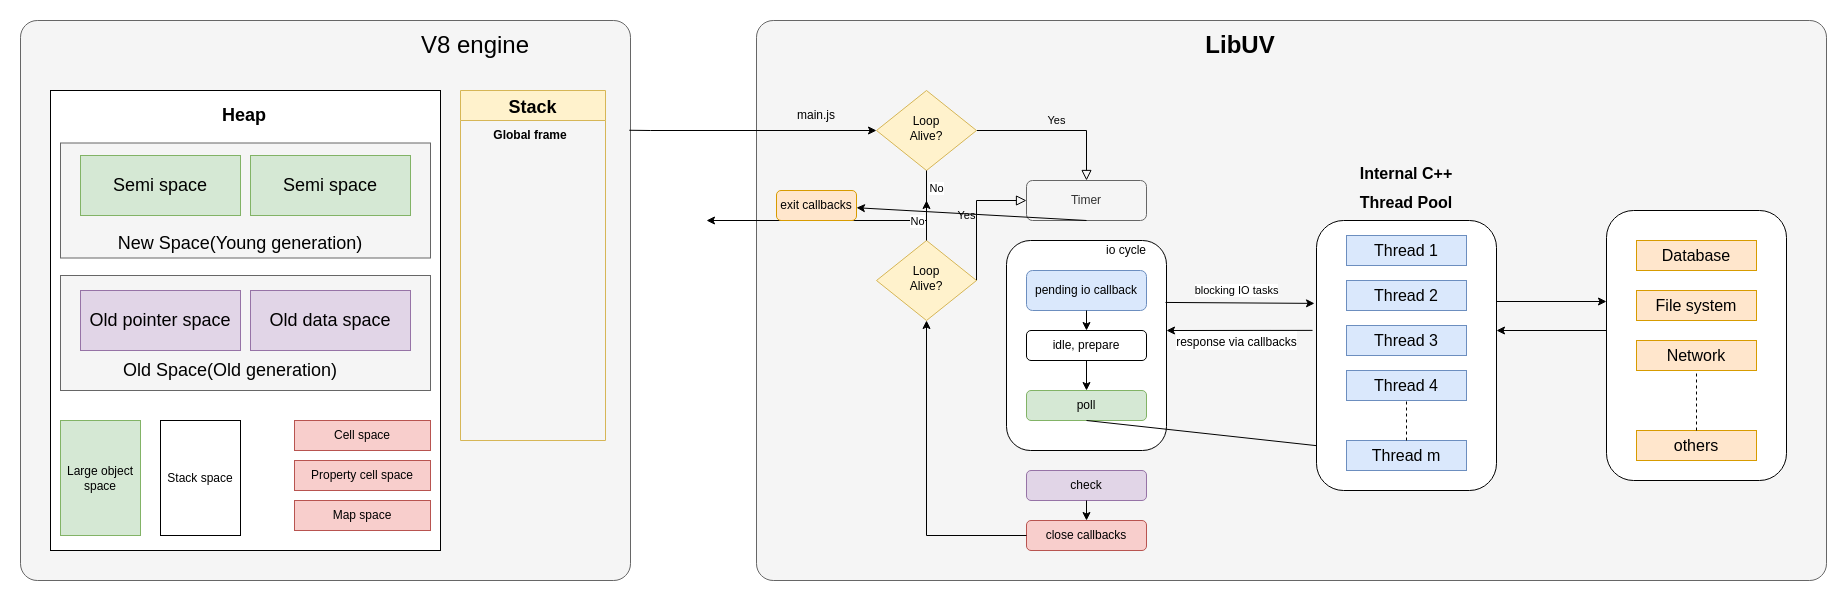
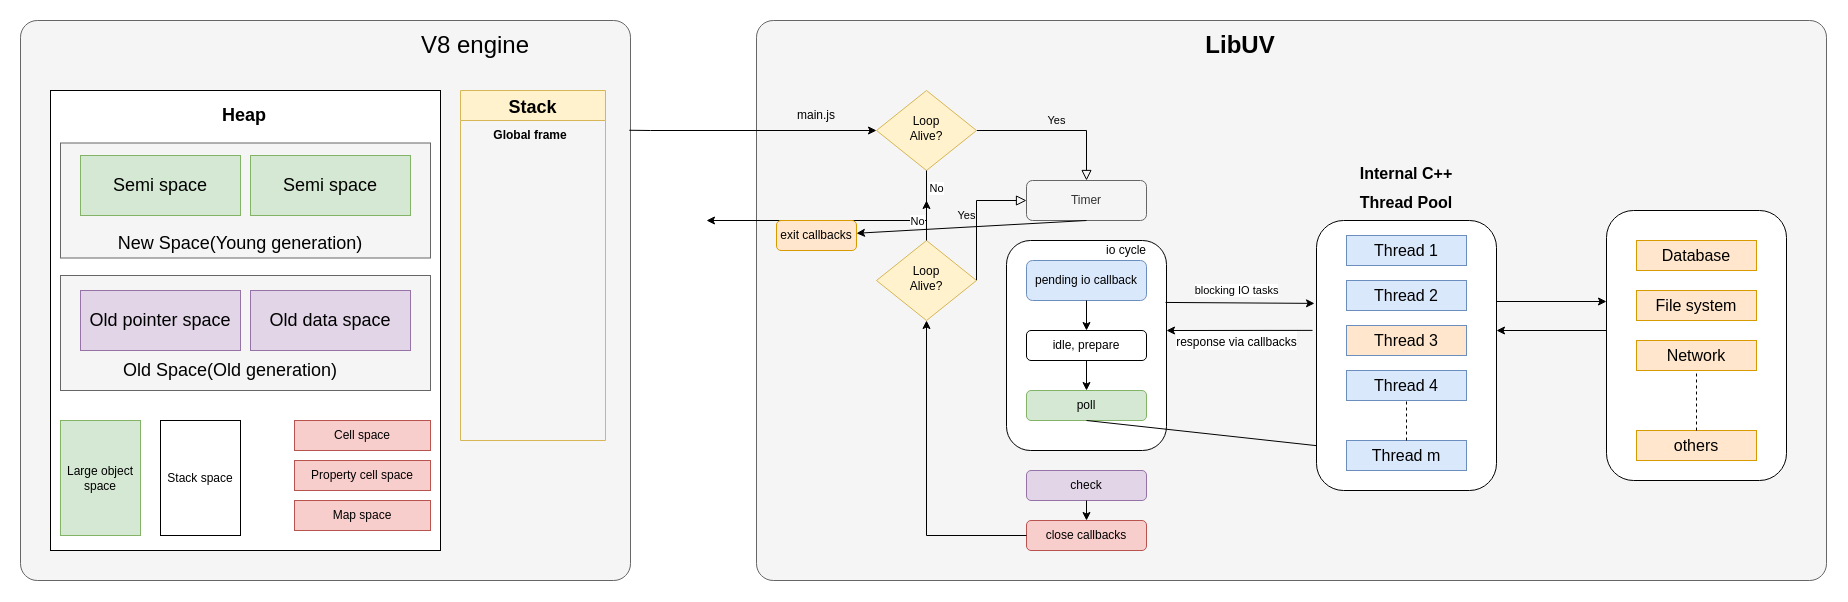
node "exit callbacks": moved (817, 206) -> (817, 236)
node "pending io callback": moved (1087, 291) -> (1087, 281)
node "Thread 3": fillcolor #dae8fc -> #ffe6cc
